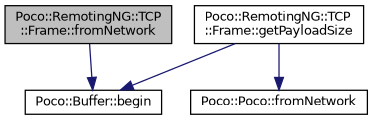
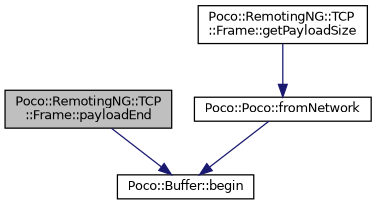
node "Poco::RemotingNG::TCP ::Frame::fromNetwork": label "Poco::RemotingNG::TCP ::Frame::fromNetwork" -> "Poco::RemotingNG::TCP ::Frame::payloadEnd"
edge "Poco::RemotingNG::TCP ::Frame::getPayloadSize" -> "Poco::Buffer::begin": now "Poco::Poco::fromNetwork" -> "Poco::Buffer::begin"
